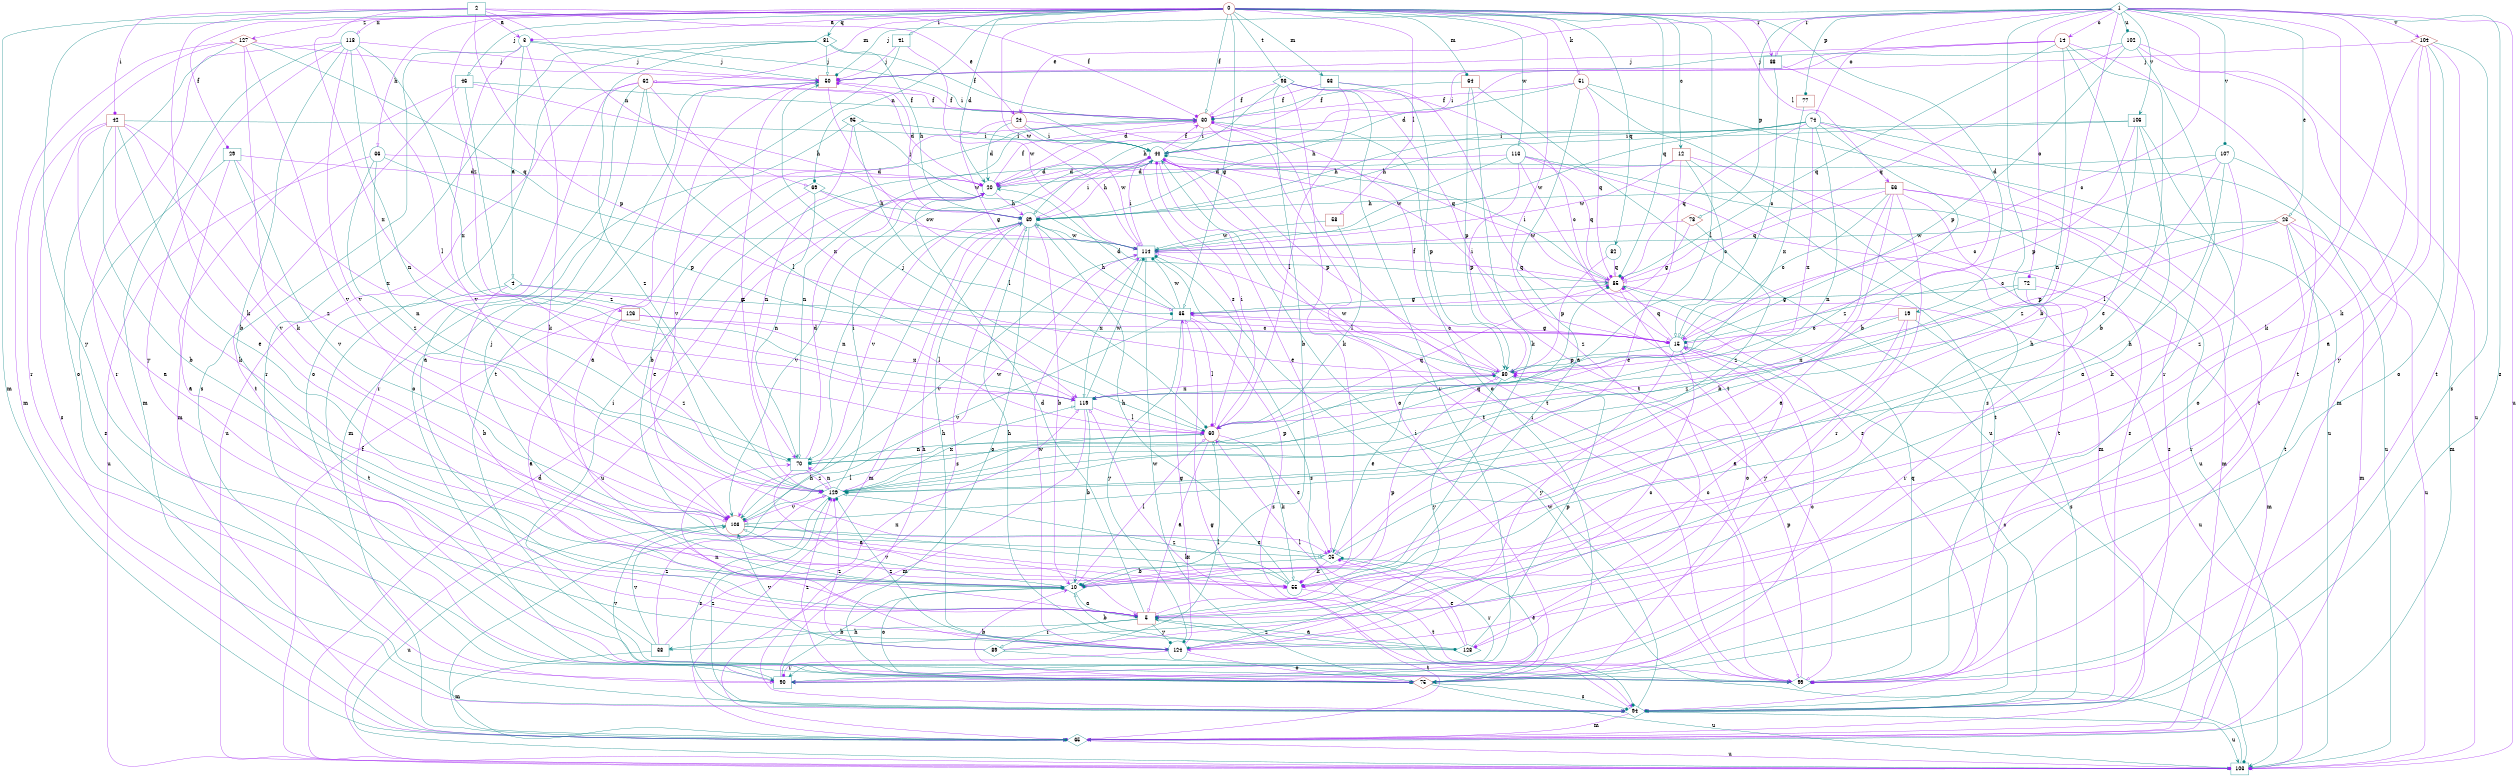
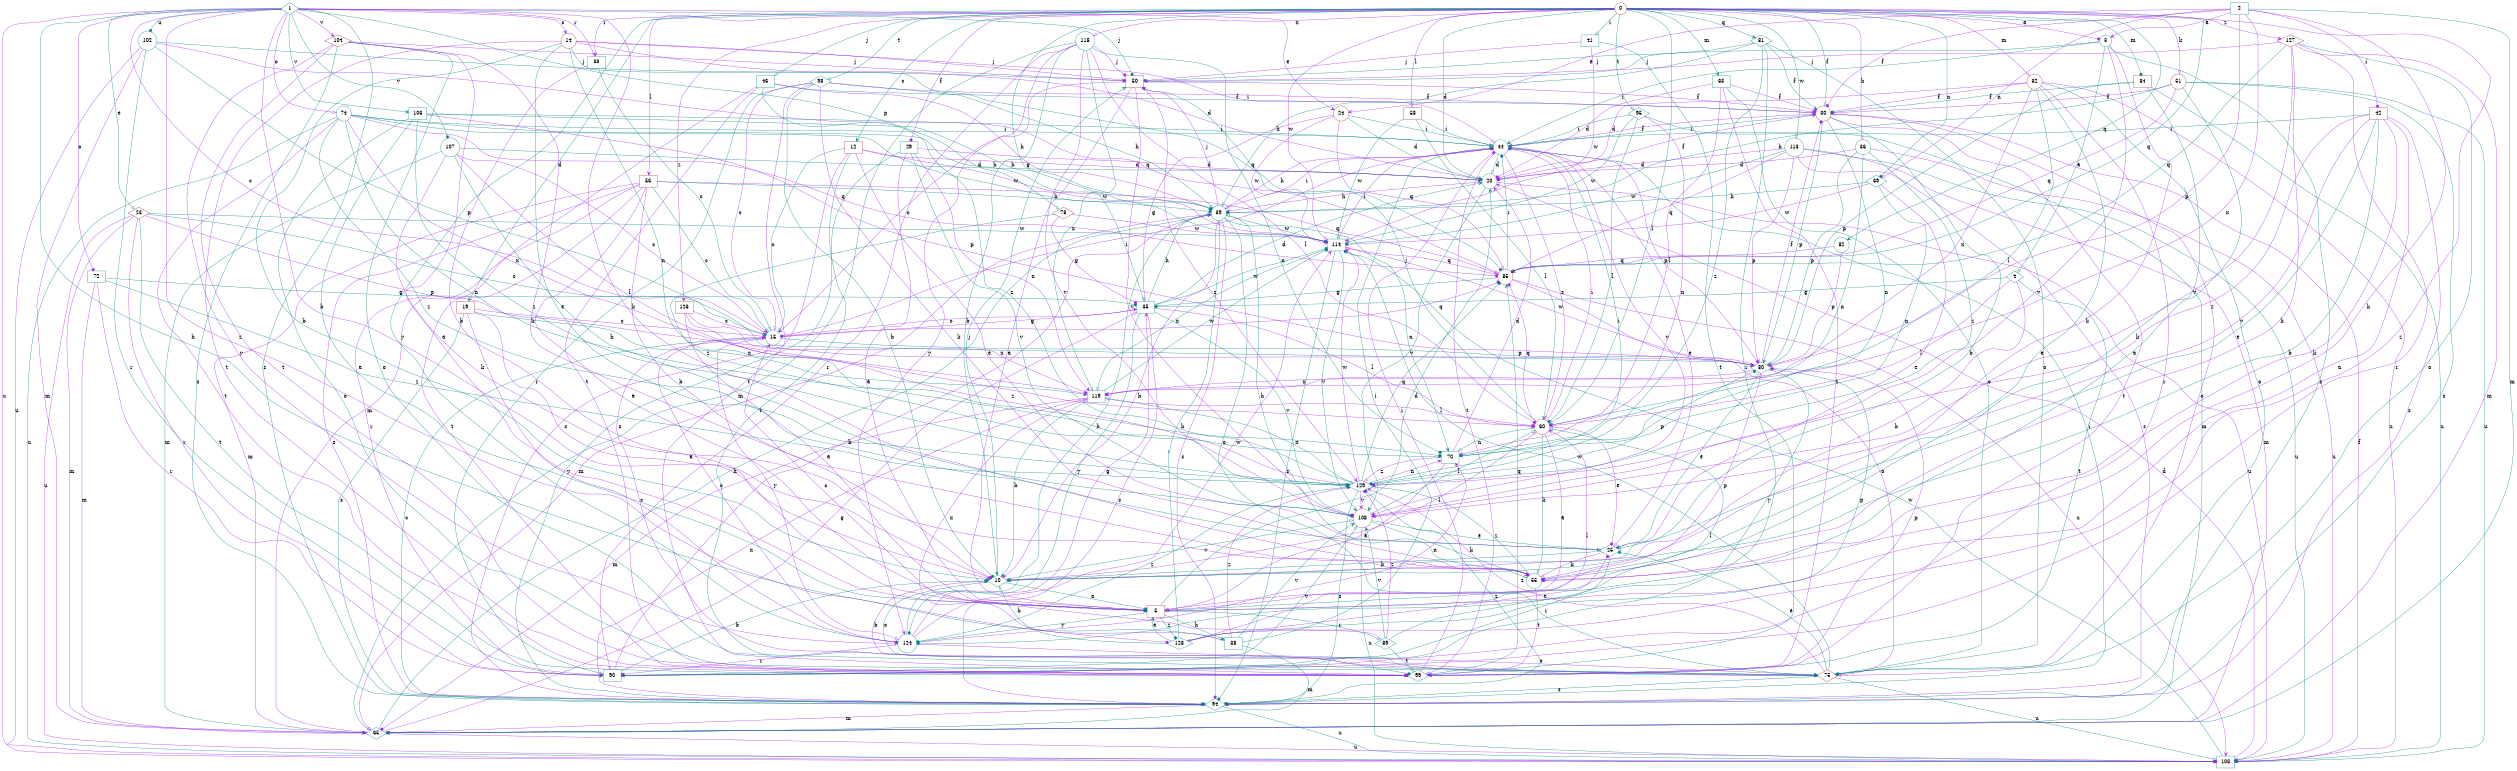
edge "0" -> "95": added, label "t"
node "77": removed
edge "58" -> "44": added, label "i"
